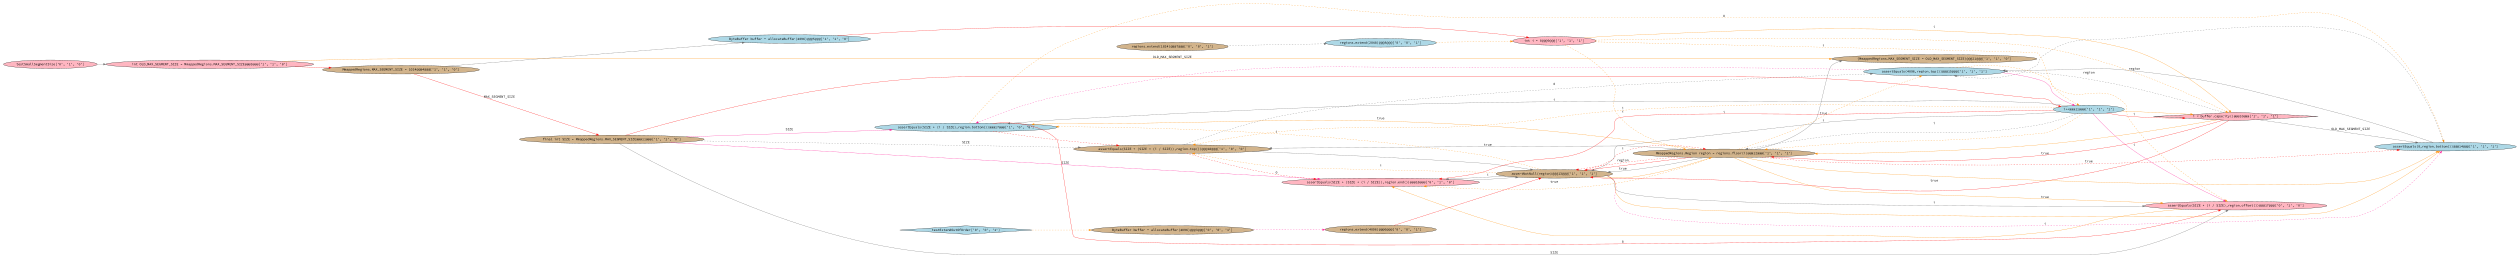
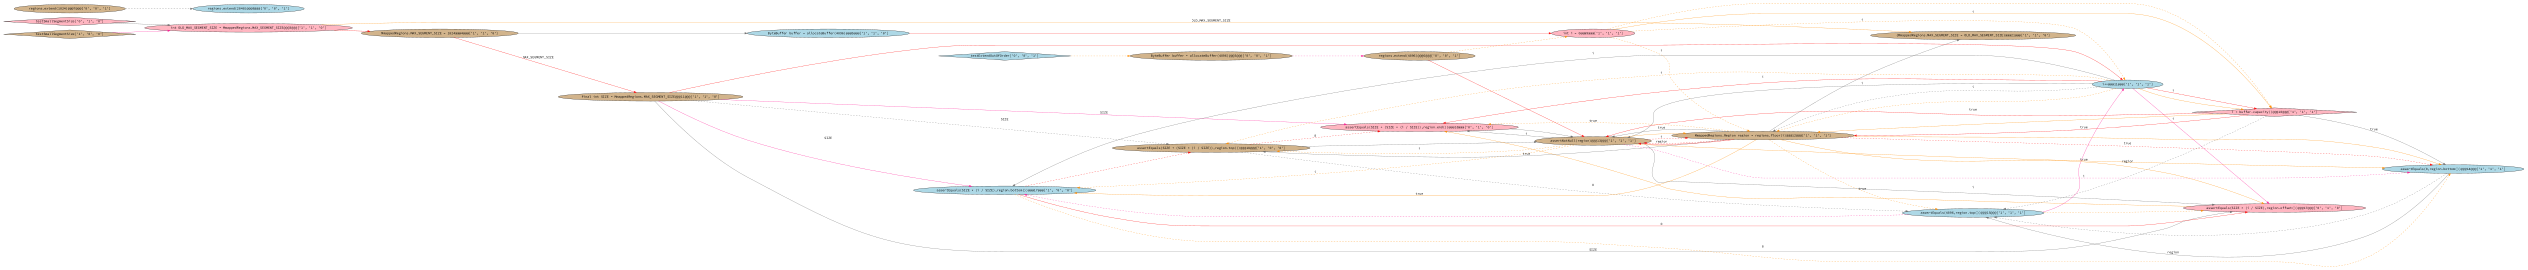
node "testSmallSegmentSize['1', '0', '0']": added
edge "regions.extend(2048)@@@8@@@['0', '0', '1']" -> "int i = 0@@@9@@@['1', '1', '1']": now "regions.extend(4096)@@@6@@@['0', '0', '1']" -> "int i = 0@@@9@@@['1', '1', '1']"
node "testSmallSegmentSize['0', '1', '0']": shape ellipse -> diamond
edge "i < buffer.capacity()@@@10@@@['1', '1', '1']" -> "assertEquals(0,region.bottom())@@@14@@@['1', '1', '1']": label "OLD_MAX_SEGMENT_SIZE" -> "true"
